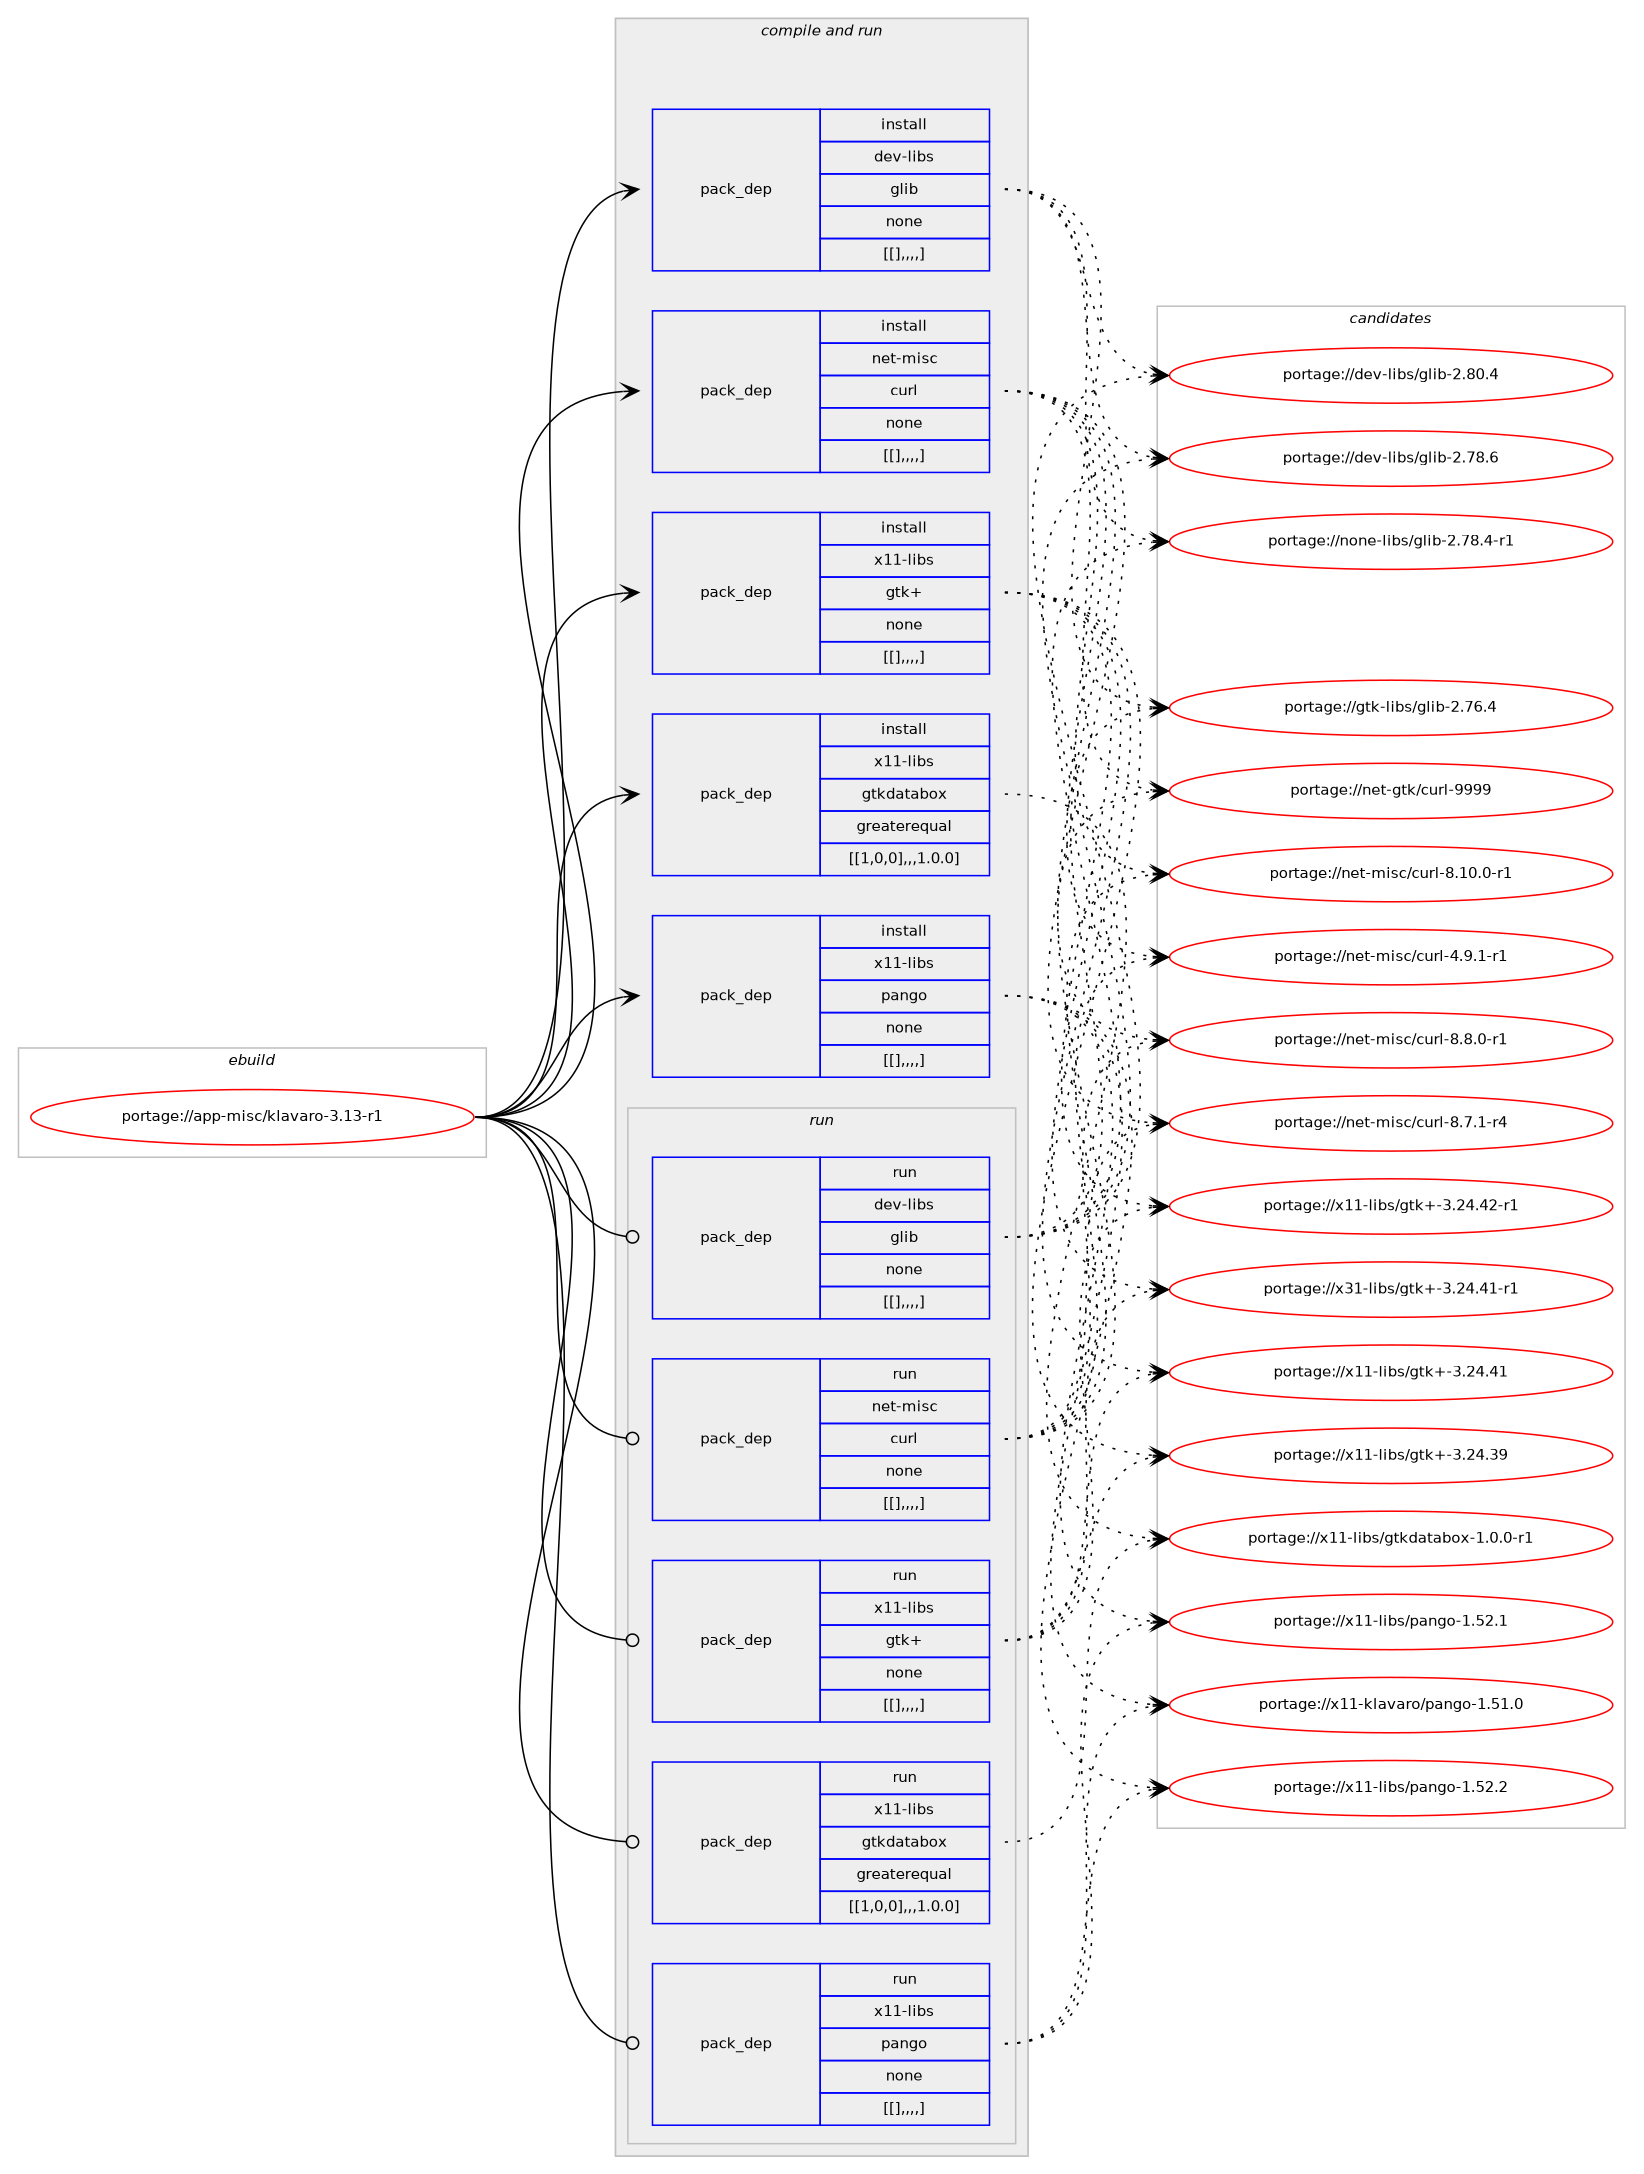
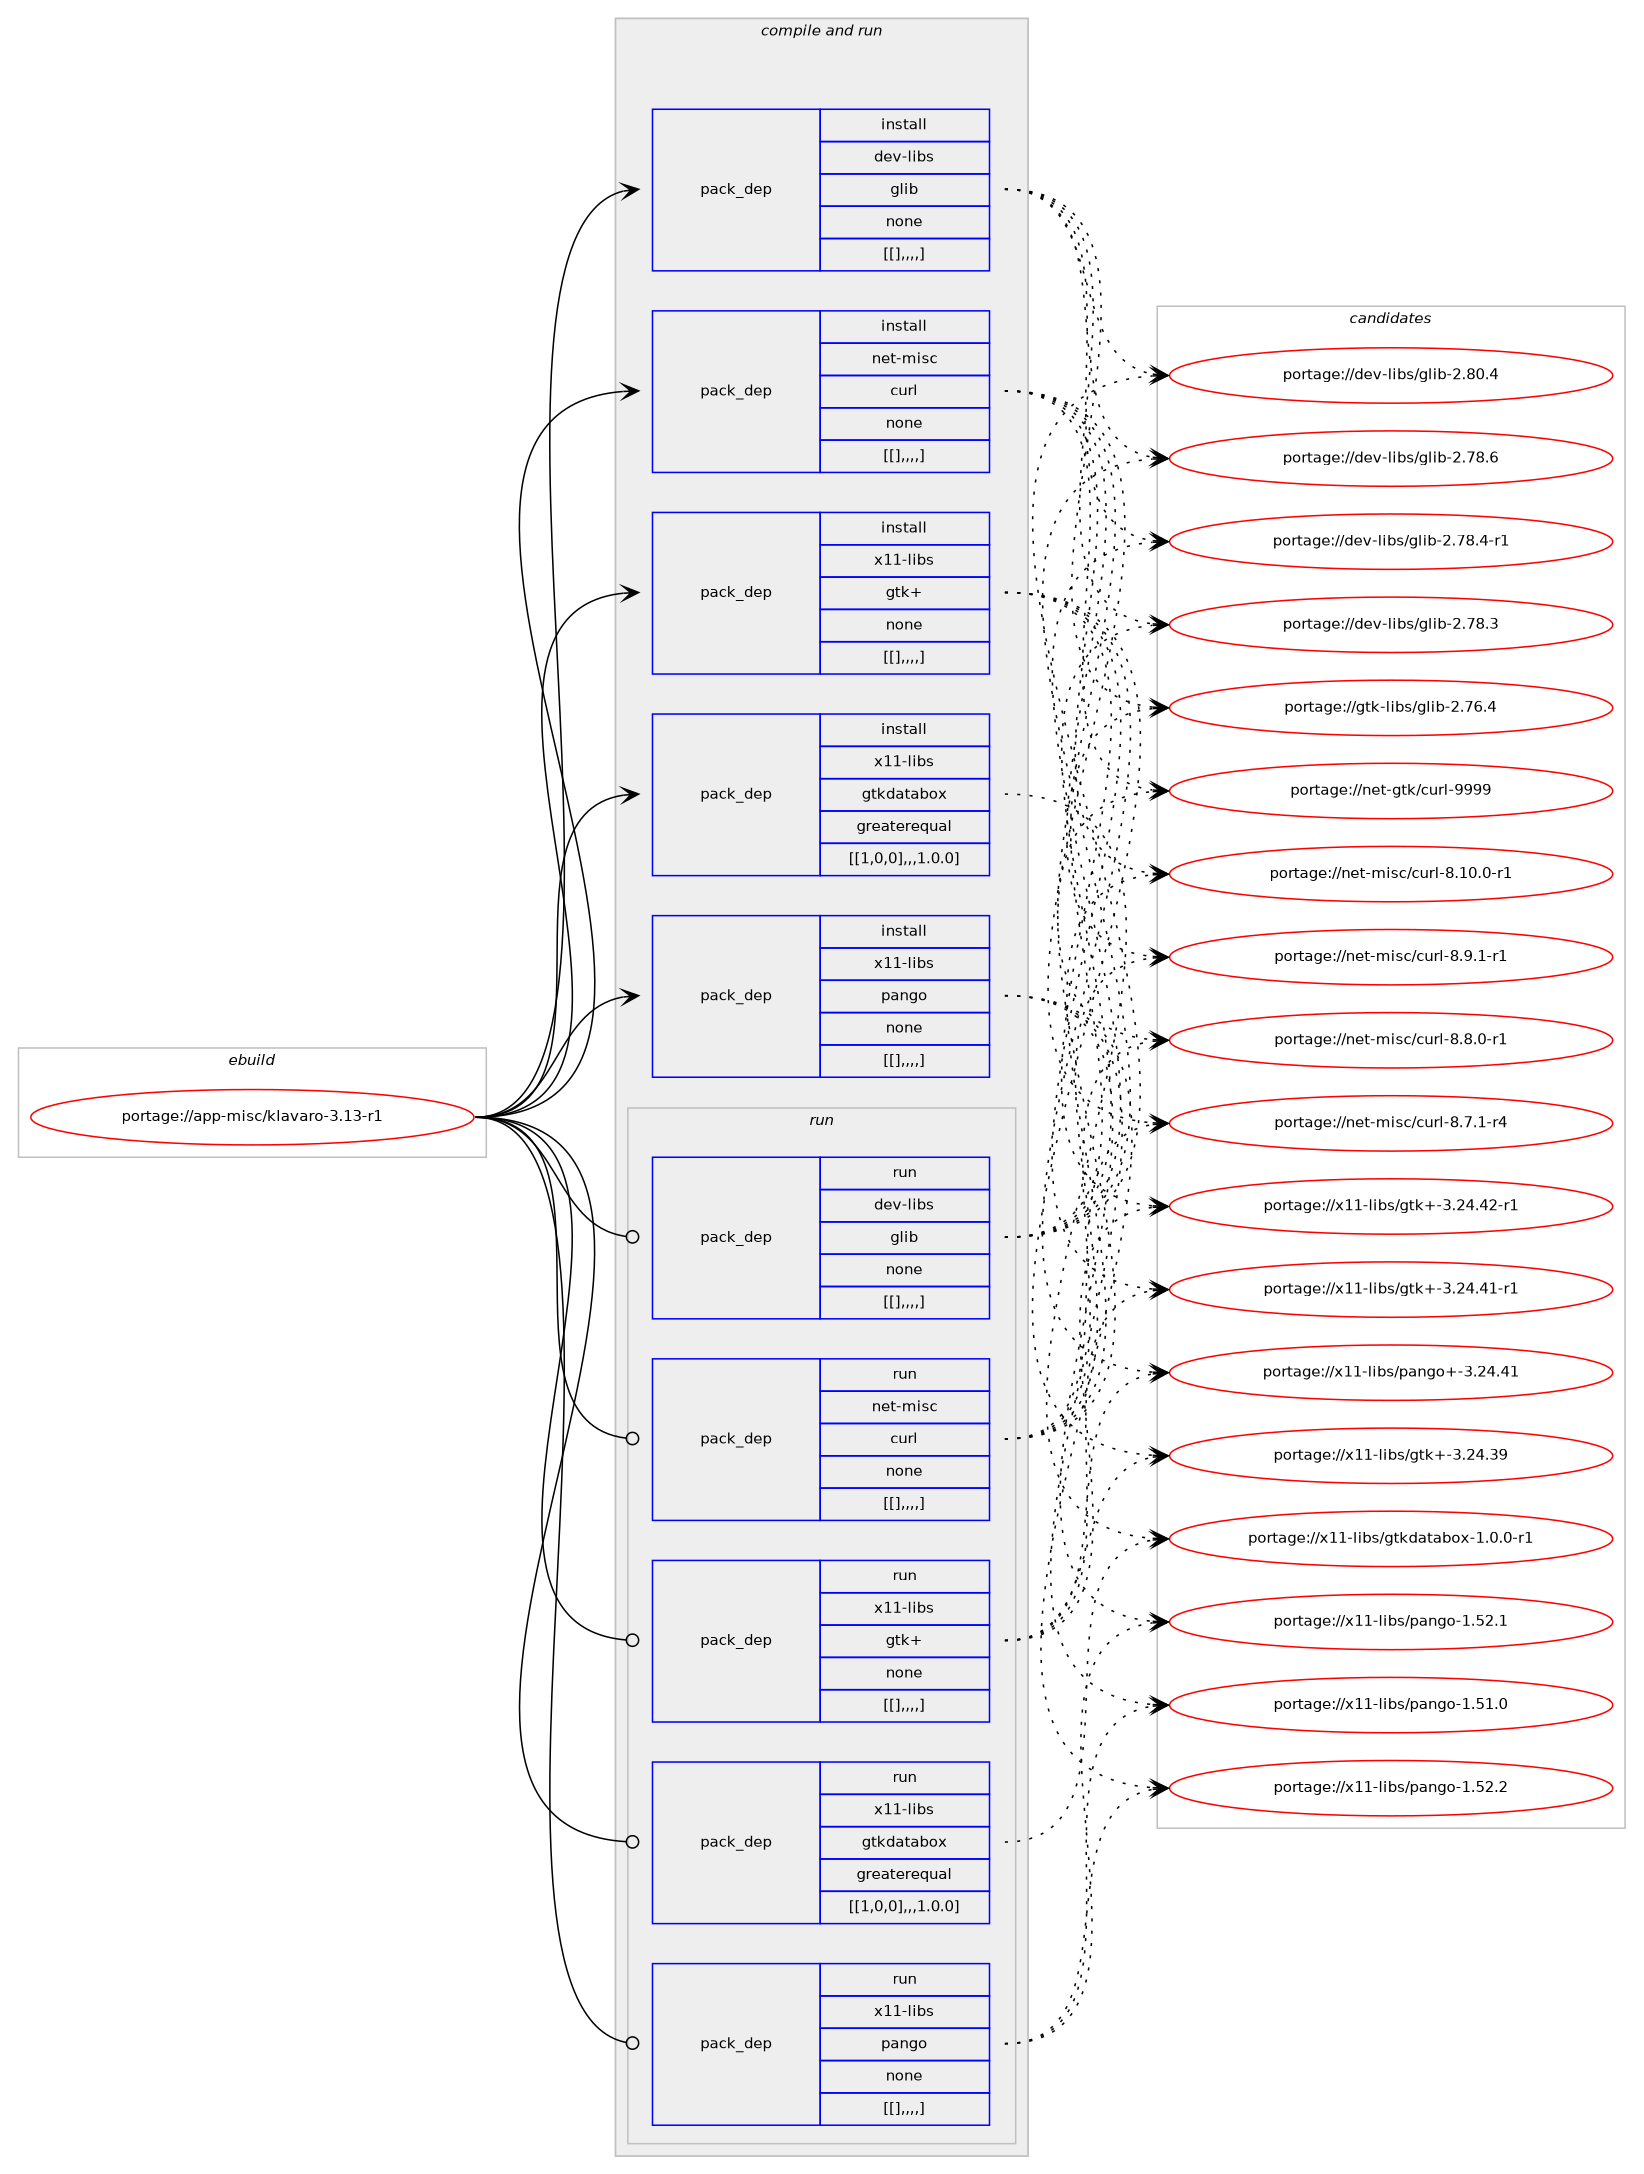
node "portage://none-libs/glib-2.78.4-r1": label "portage://none-libs/glib-2.78.4-r1" -> "portage://dev-libs/glib-2.78.4-r1"
node "portage://dev-libs/glib-2.78.3": added
node "portage://net-misc/curl-4.9.1-r1": label "portage://net-misc/curl-4.9.1-r1" -> "portage://net-misc/curl-8.9.1-r1"
node "portage://x31-libs/gtk+-3.24.41-r1": label "portage://x31-libs/gtk+-3.24.41-r1" -> "portage://x11-libs/gtk+-3.24.41-r1"
node "portage://x11-libs/gtk+-3.24.41": label "portage://x11-libs/gtk+-3.24.41" -> "portage://x11-libs/pango+-3.24.41"
node "portage://x11-klavaro/pango-1.51.0": label "portage://x11-klavaro/pango-1.51.0" -> "portage://x11-libs/pango-1.51.0"
